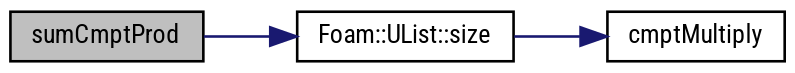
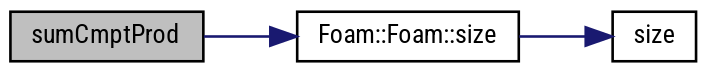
node "Foam::UList::size": label "Foam::UList::size" -> "Foam::Foam::size"
node "cmptMultiply": label "cmptMultiply" -> "size"
